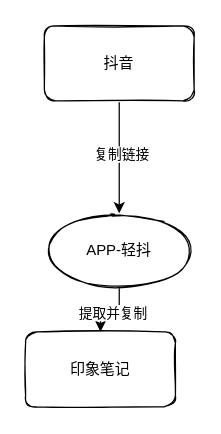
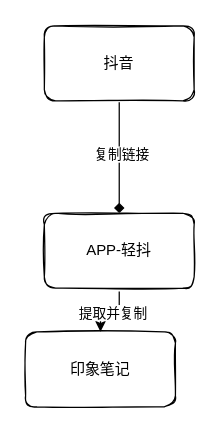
edge "抖音" -> "APP-轻抖": arrowhead classic -> diamond
node "APP-轻抖": shape ellipse -> rounded rectangle
